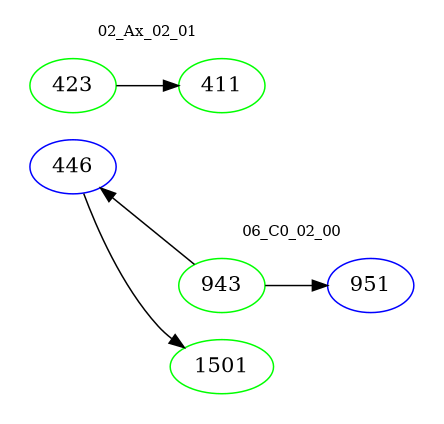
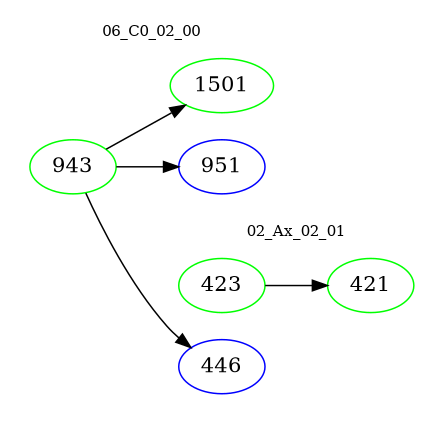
node "411": label "411" -> "421"
edge "446" -> "1501": now "943" -> "1501"
